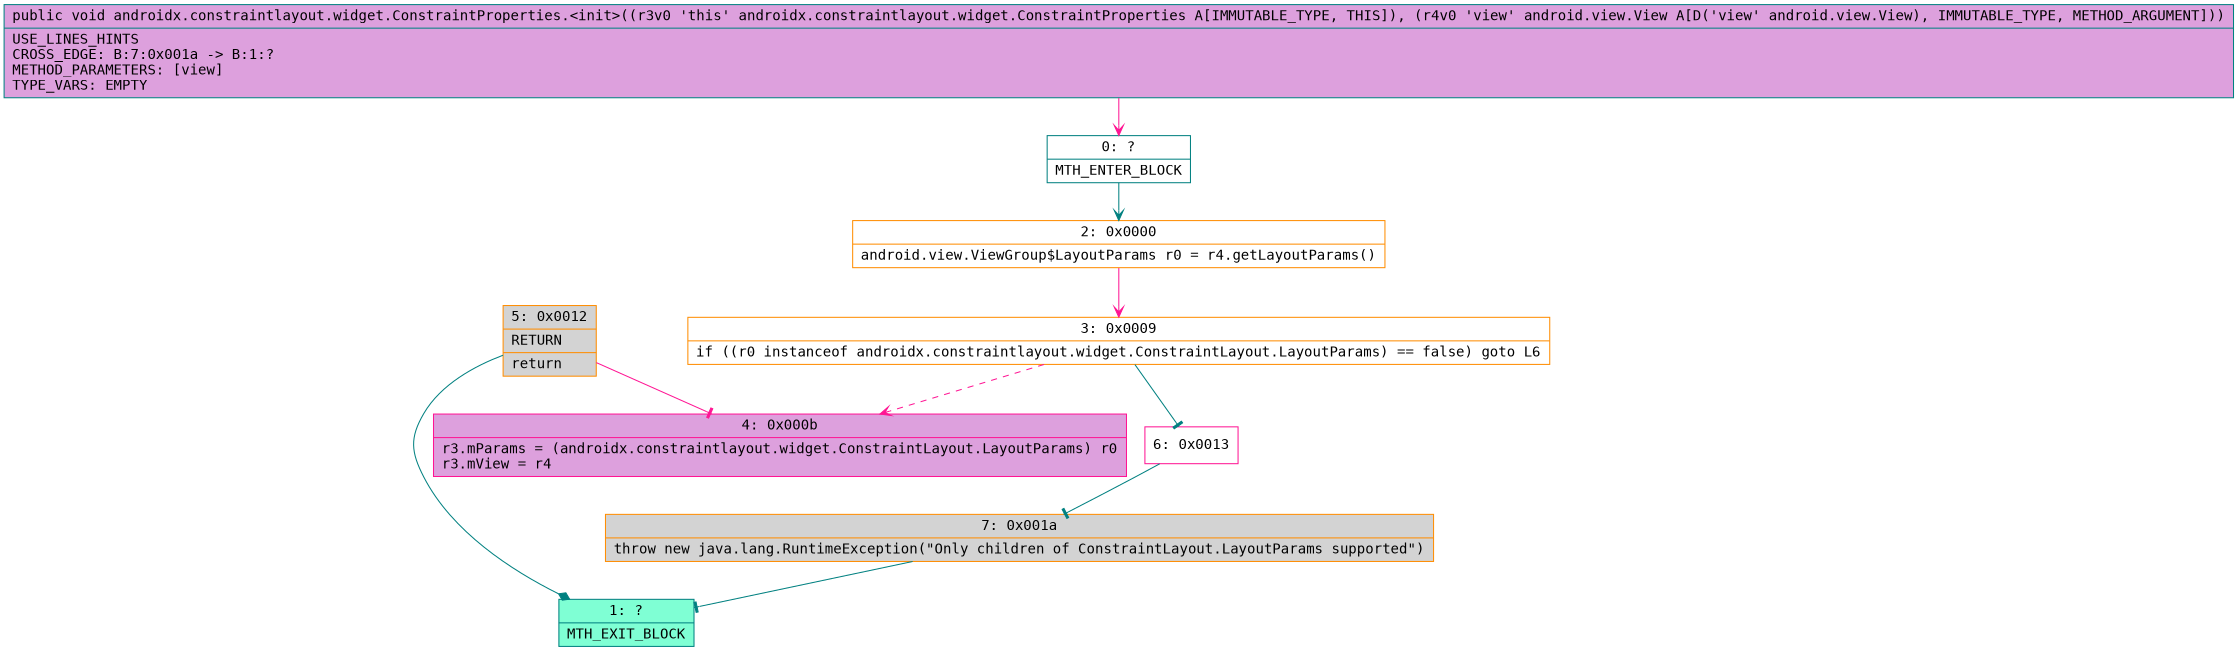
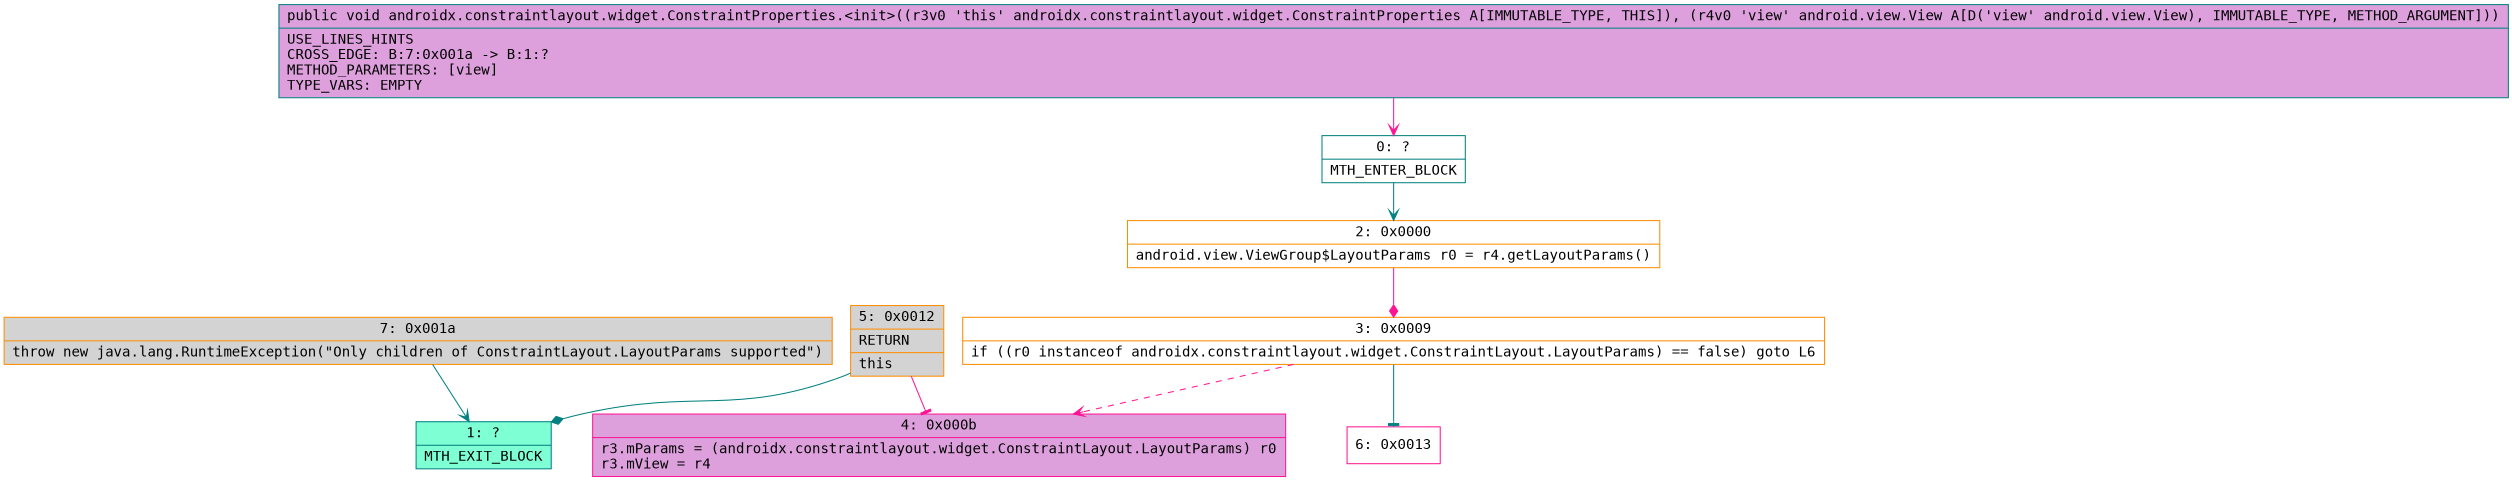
edge "2: 0x0000" -> "3: 0x0009": arrowhead vee -> diamond
node "5: 0x0012": text "return" -> "this"
edge "6: 0x0013" -> "7: 0x001a": removed
edge "7: 0x001a" -> "1: ?": arrowhead tee -> vee
